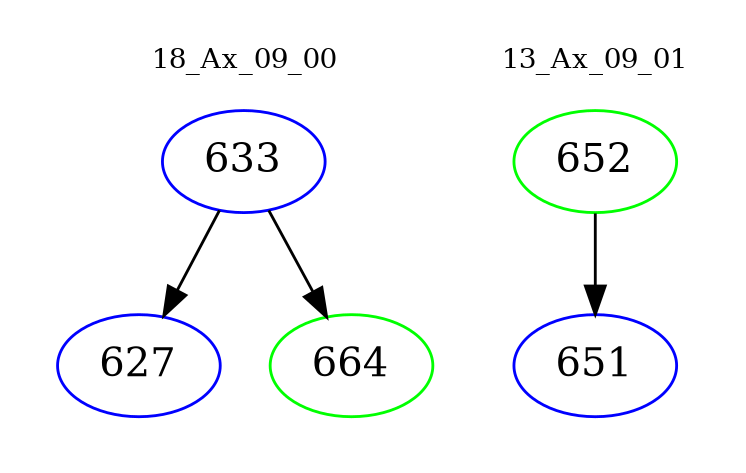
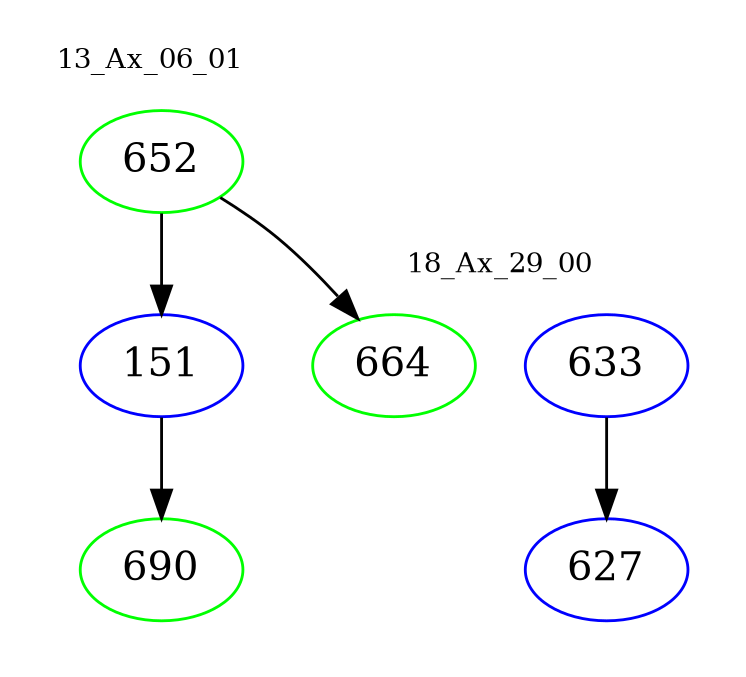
cluster "18_Ax_09_00": label "18_Ax_09_00" -> "18_Ax_29_00"
cluster "13_Ax_09_01": label "13_Ax_09_01" -> "13_Ax_06_01"
edge "633" -> "664": now "652" -> "664"
node "651": label "651" -> "151"
node "690": added
